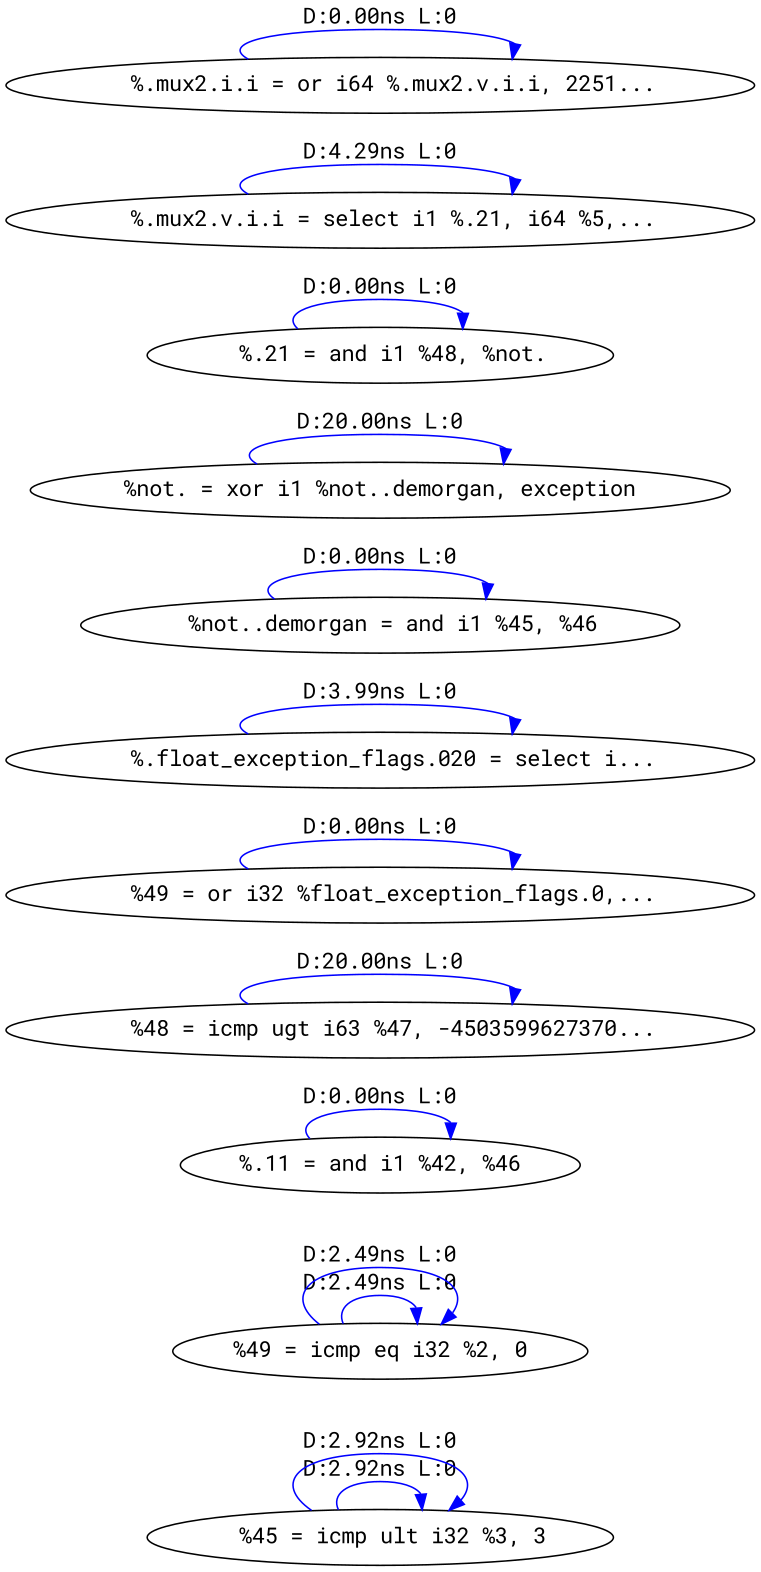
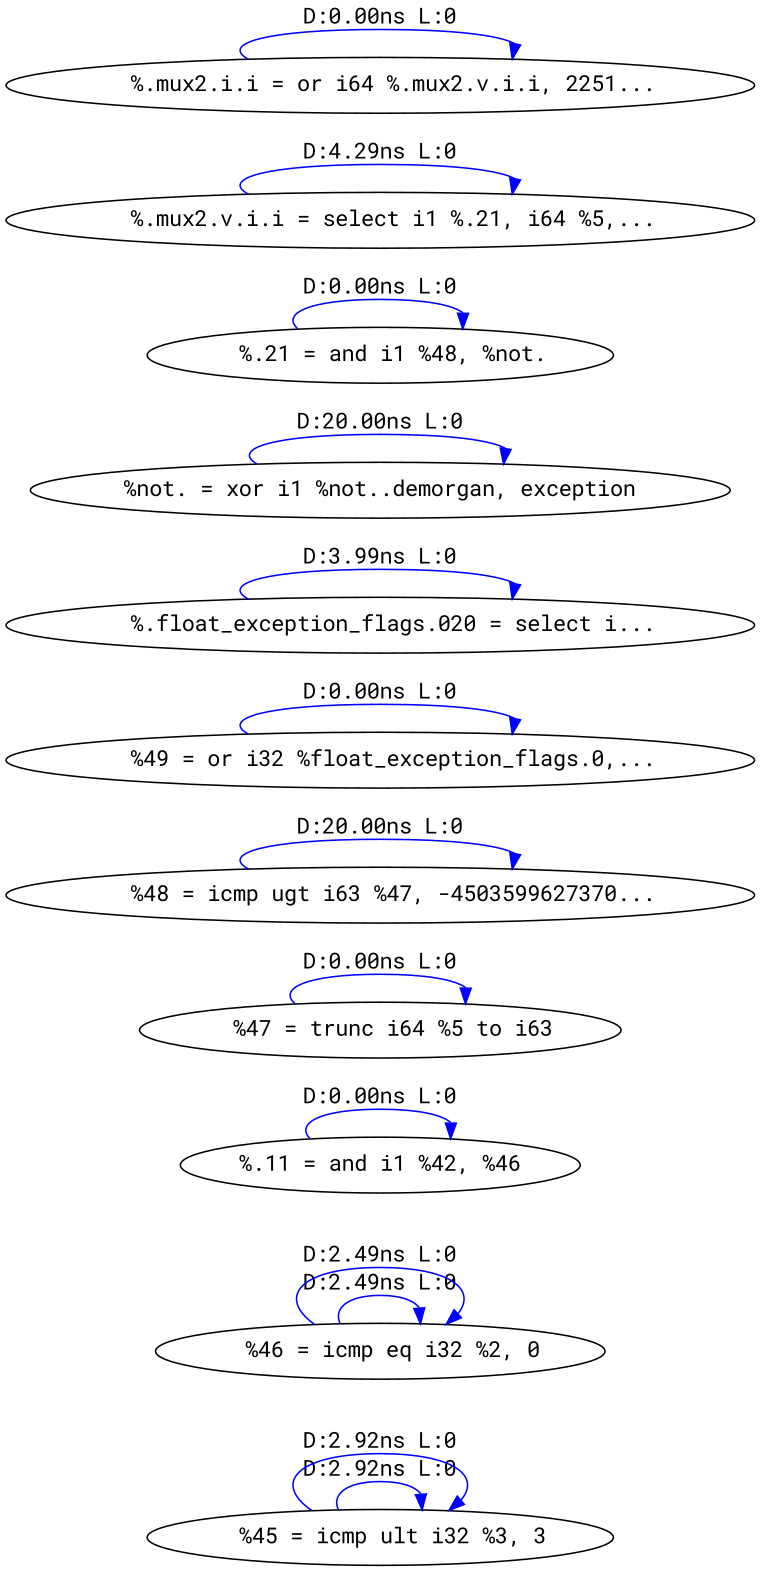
node "%not..demorgan = and i1 %45, %46": removed
node "%47 = trunc i64 %5 to i63": added
node "%49 = icmp eq i32 %2, 0": label "%49 = icmp eq i32 %2, 0" -> "%46 = icmp eq i32 %2, 0"
